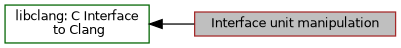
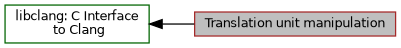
node "Interface unit manipulation": label "Interface unit manipulation" -> "Translation unit manipulation"
